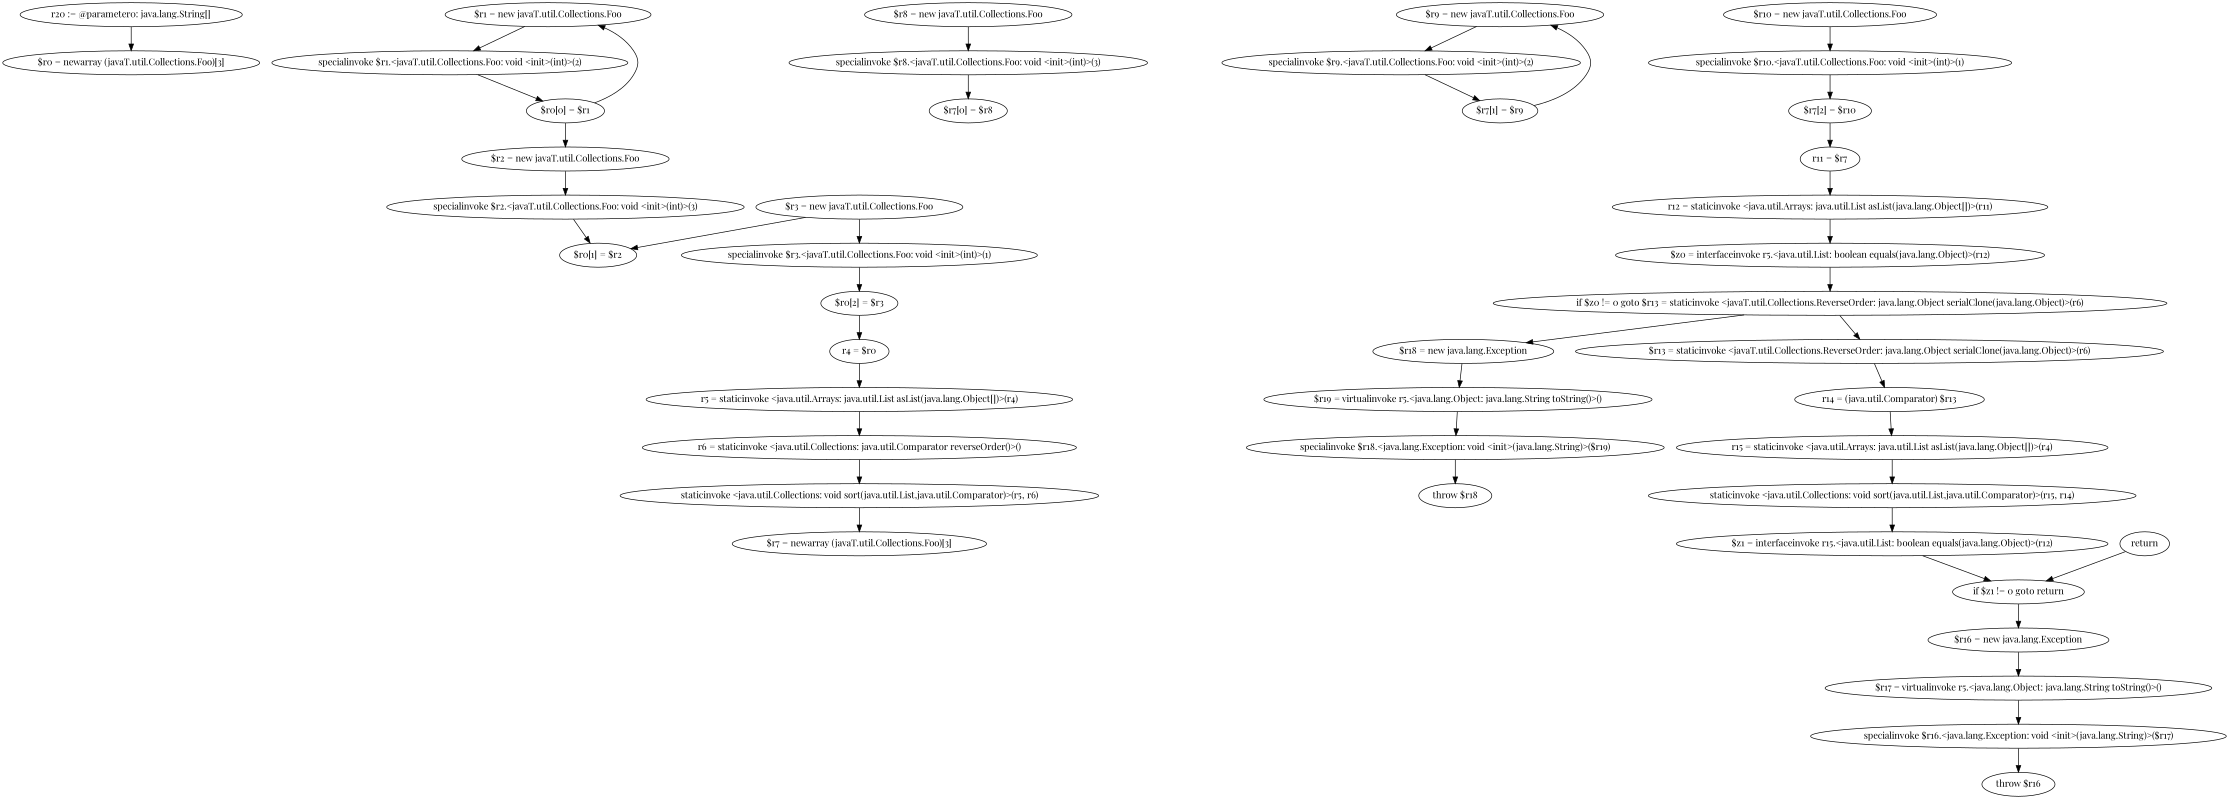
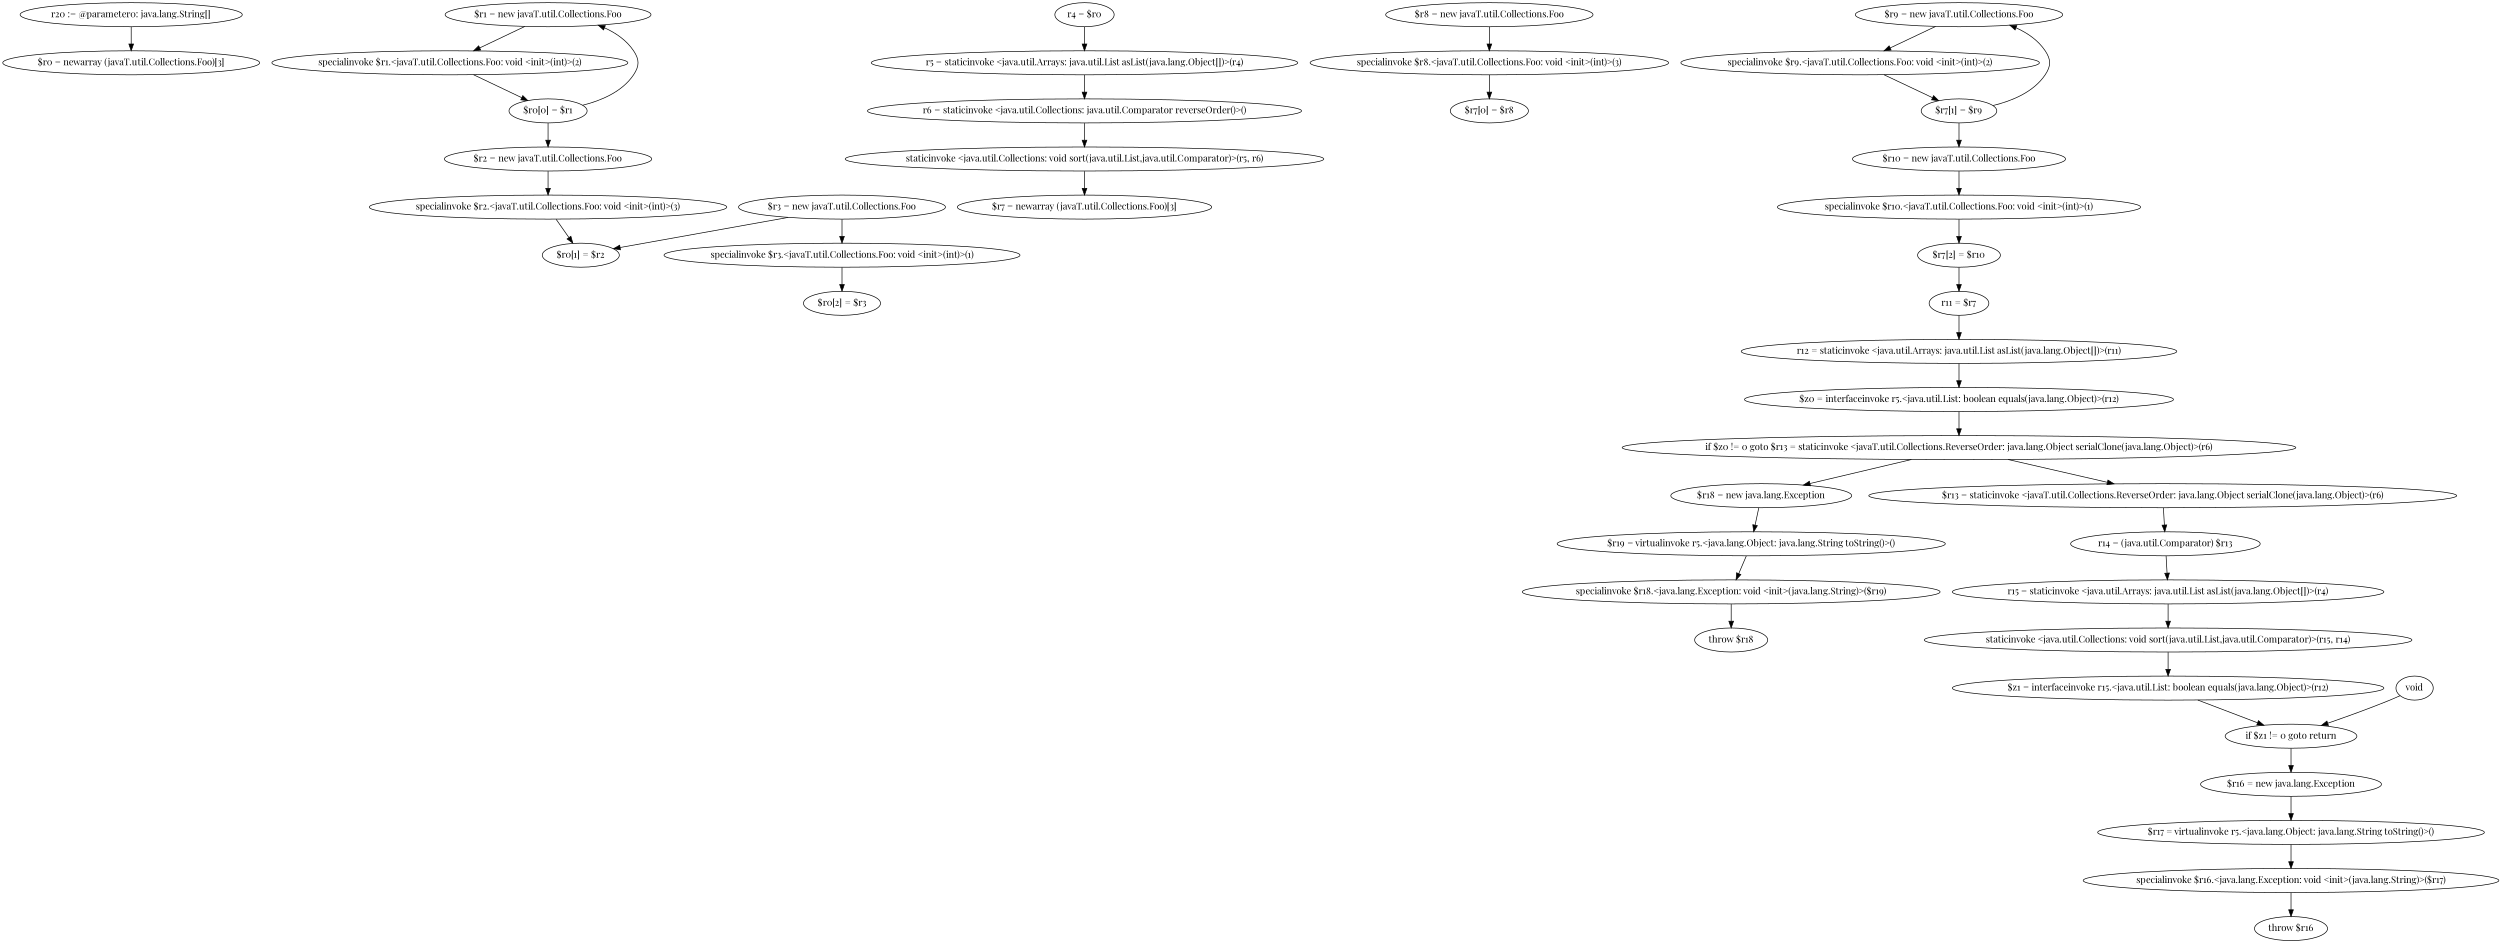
edge "$r7[1] = $r9" -> "$r10 = new javaT.util.Collections.Foo": added
edge "$r0[2] = $r3" -> "r4 = $r0": removed
node "return": label "return" -> "void"
